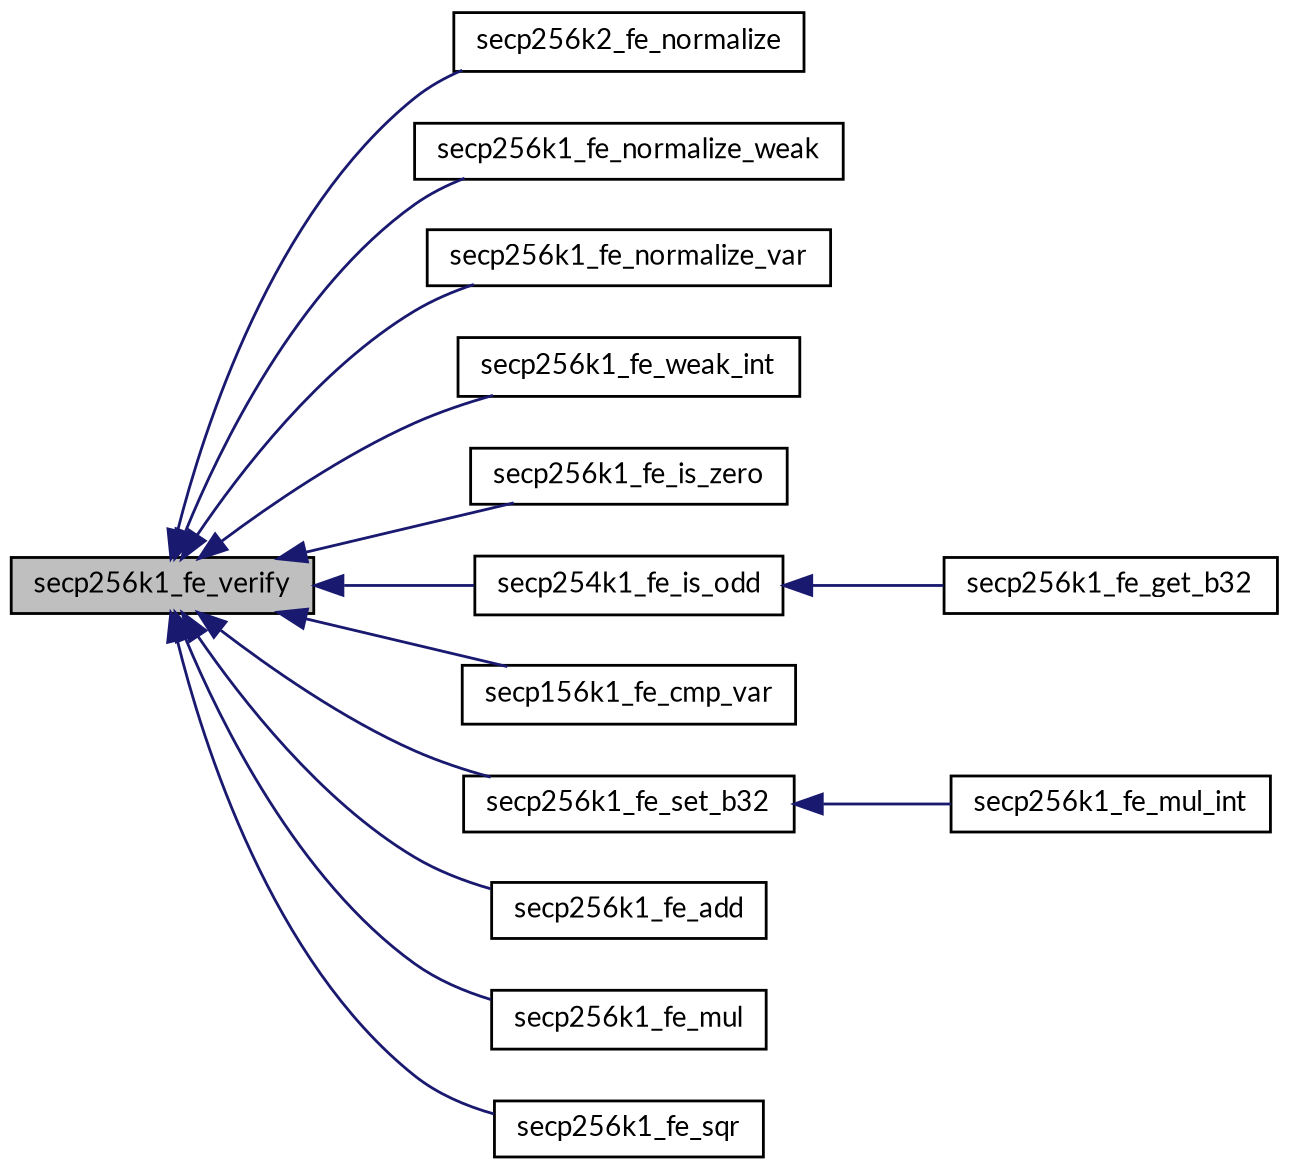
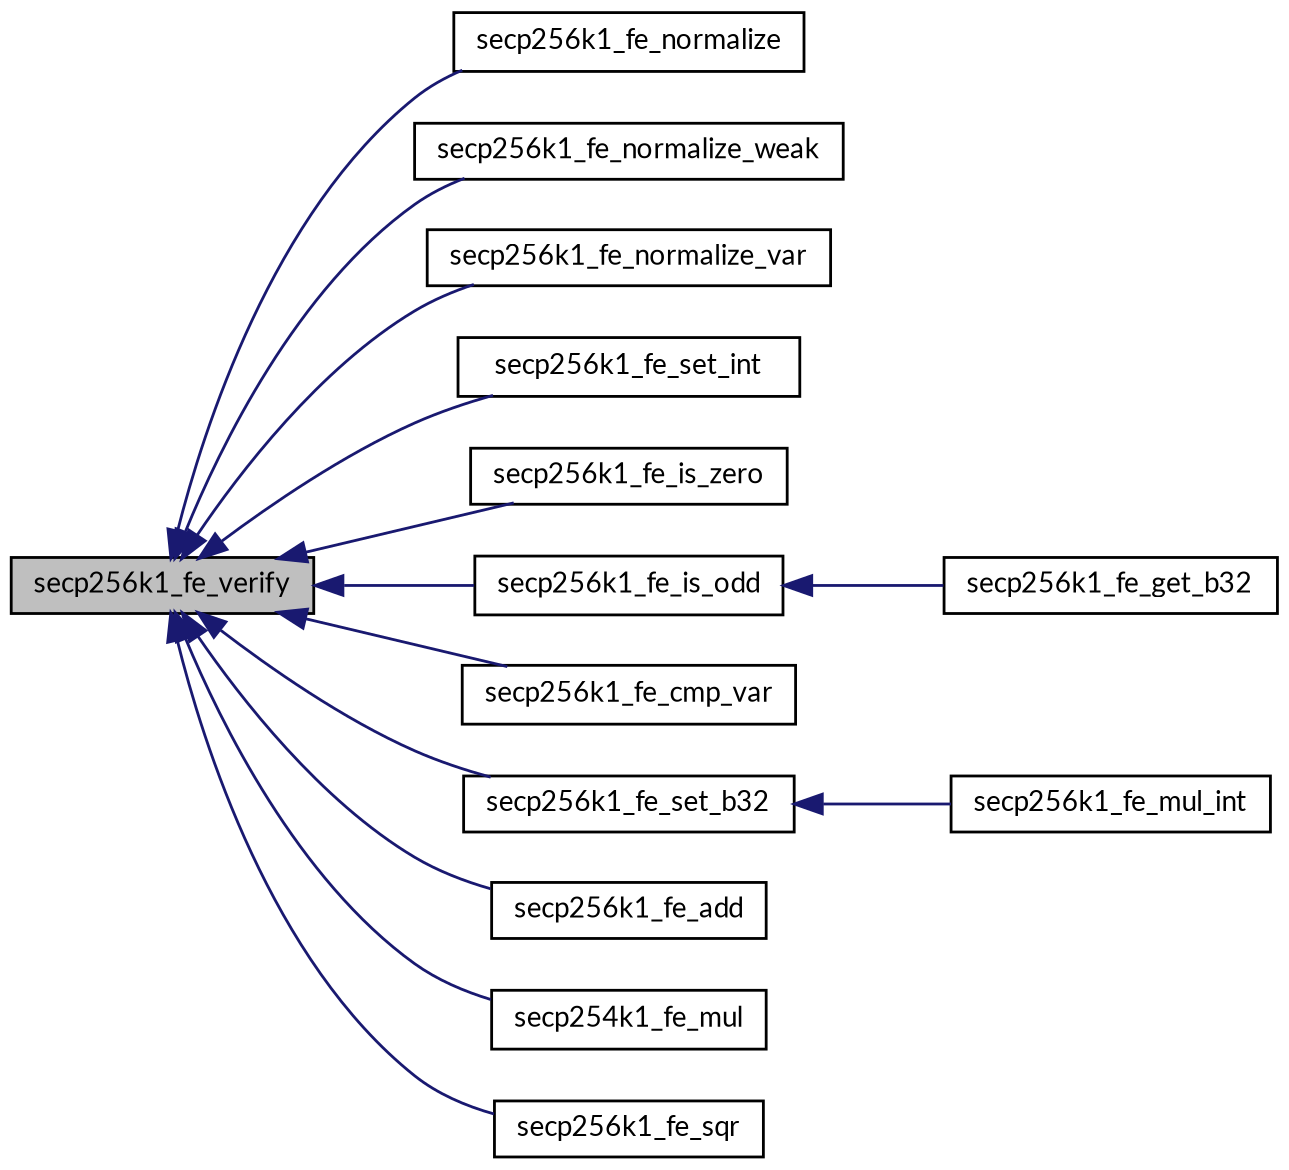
node "secp256k2_fe_normalize": label "secp256k2_fe_normalize" -> "secp256k1_fe_normalize"
node "secp256k1_fe_weak_int": label "secp256k1_fe_weak_int" -> "secp256k1_fe_set_int"
node "secp254k1_fe_is_odd": label "secp254k1_fe_is_odd" -> "secp256k1_fe_is_odd"
node "secp156k1_fe_cmp_var": label "secp156k1_fe_cmp_var" -> "secp256k1_fe_cmp_var"
node "secp256k1_fe_mul": label "secp256k1_fe_mul" -> "secp254k1_fe_mul"
